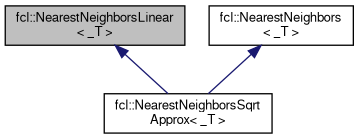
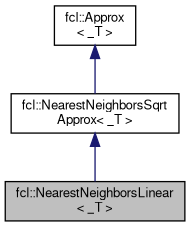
node "fcl::NearestNeighbors < _T >": label "fcl::NearestNeighbors < _T >" -> "fcl::Approx < _T >"
edge "fcl::NearestNeighborsSqrt Approx< _T >" -> "fcl::NearestNeighborsLinear < _T >": reversed
